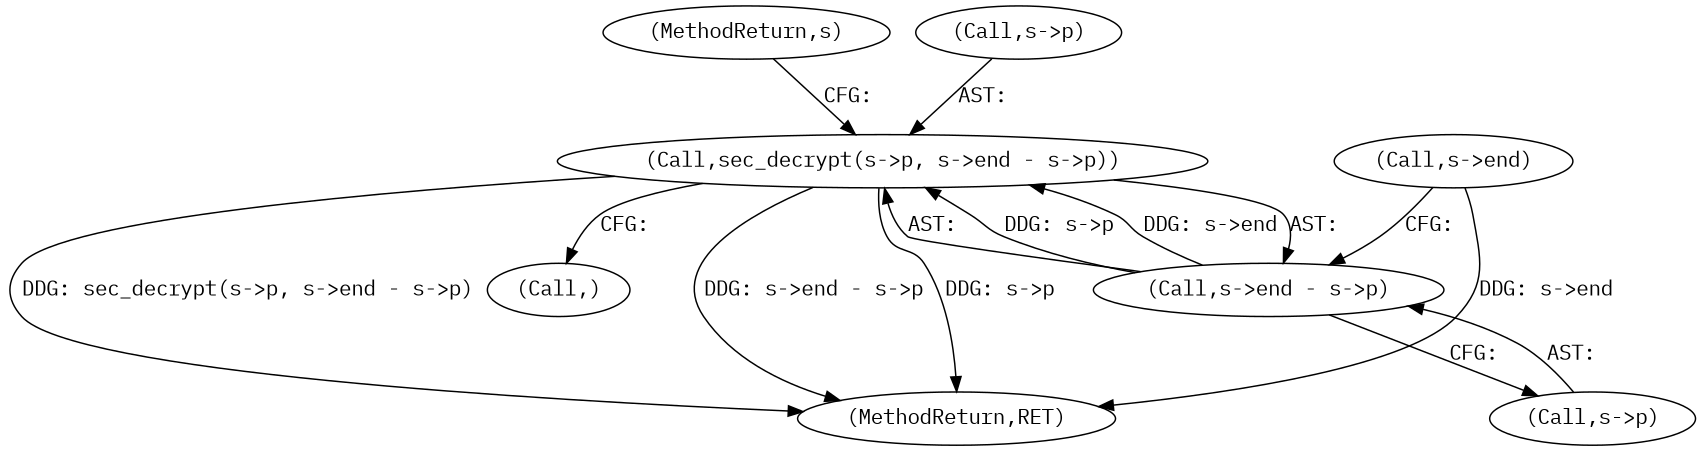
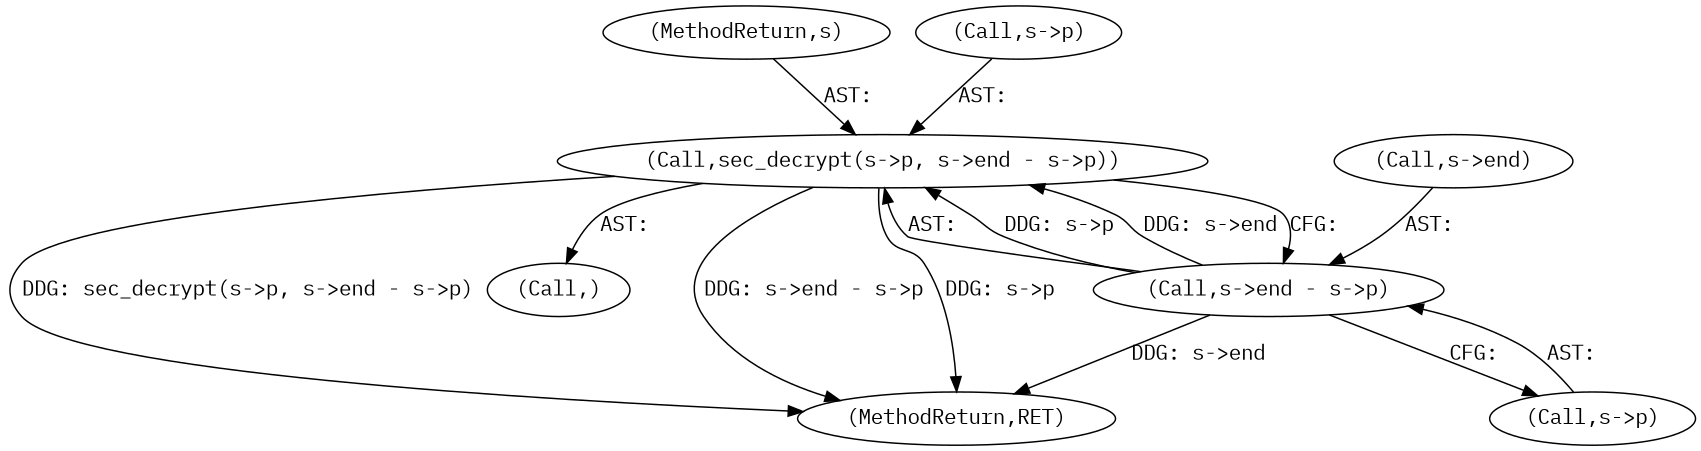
edge "(MethodReturn,s)" -> "(Call,sec_decrypt(s->p, s->end - s->p))": label "CFG: " -> "AST: "
edge "(Call,sec_decrypt(s->p, s->end - s->p))" -> "(Call,)": label "CFG: " -> "AST: "
edge "(Call,sec_decrypt(s->p, s->end - s->p))" -> "(Call,s->end - s->p)": label "AST: " -> "CFG: "
edge "(Call,s->end)" -> "(Call,s->end - s->p)": label "CFG: " -> "AST: "
edge "(Call,s->end)" -> "(MethodReturn,RET)": now "(Call,s->end - s->p)" -> "(MethodReturn,RET)"
